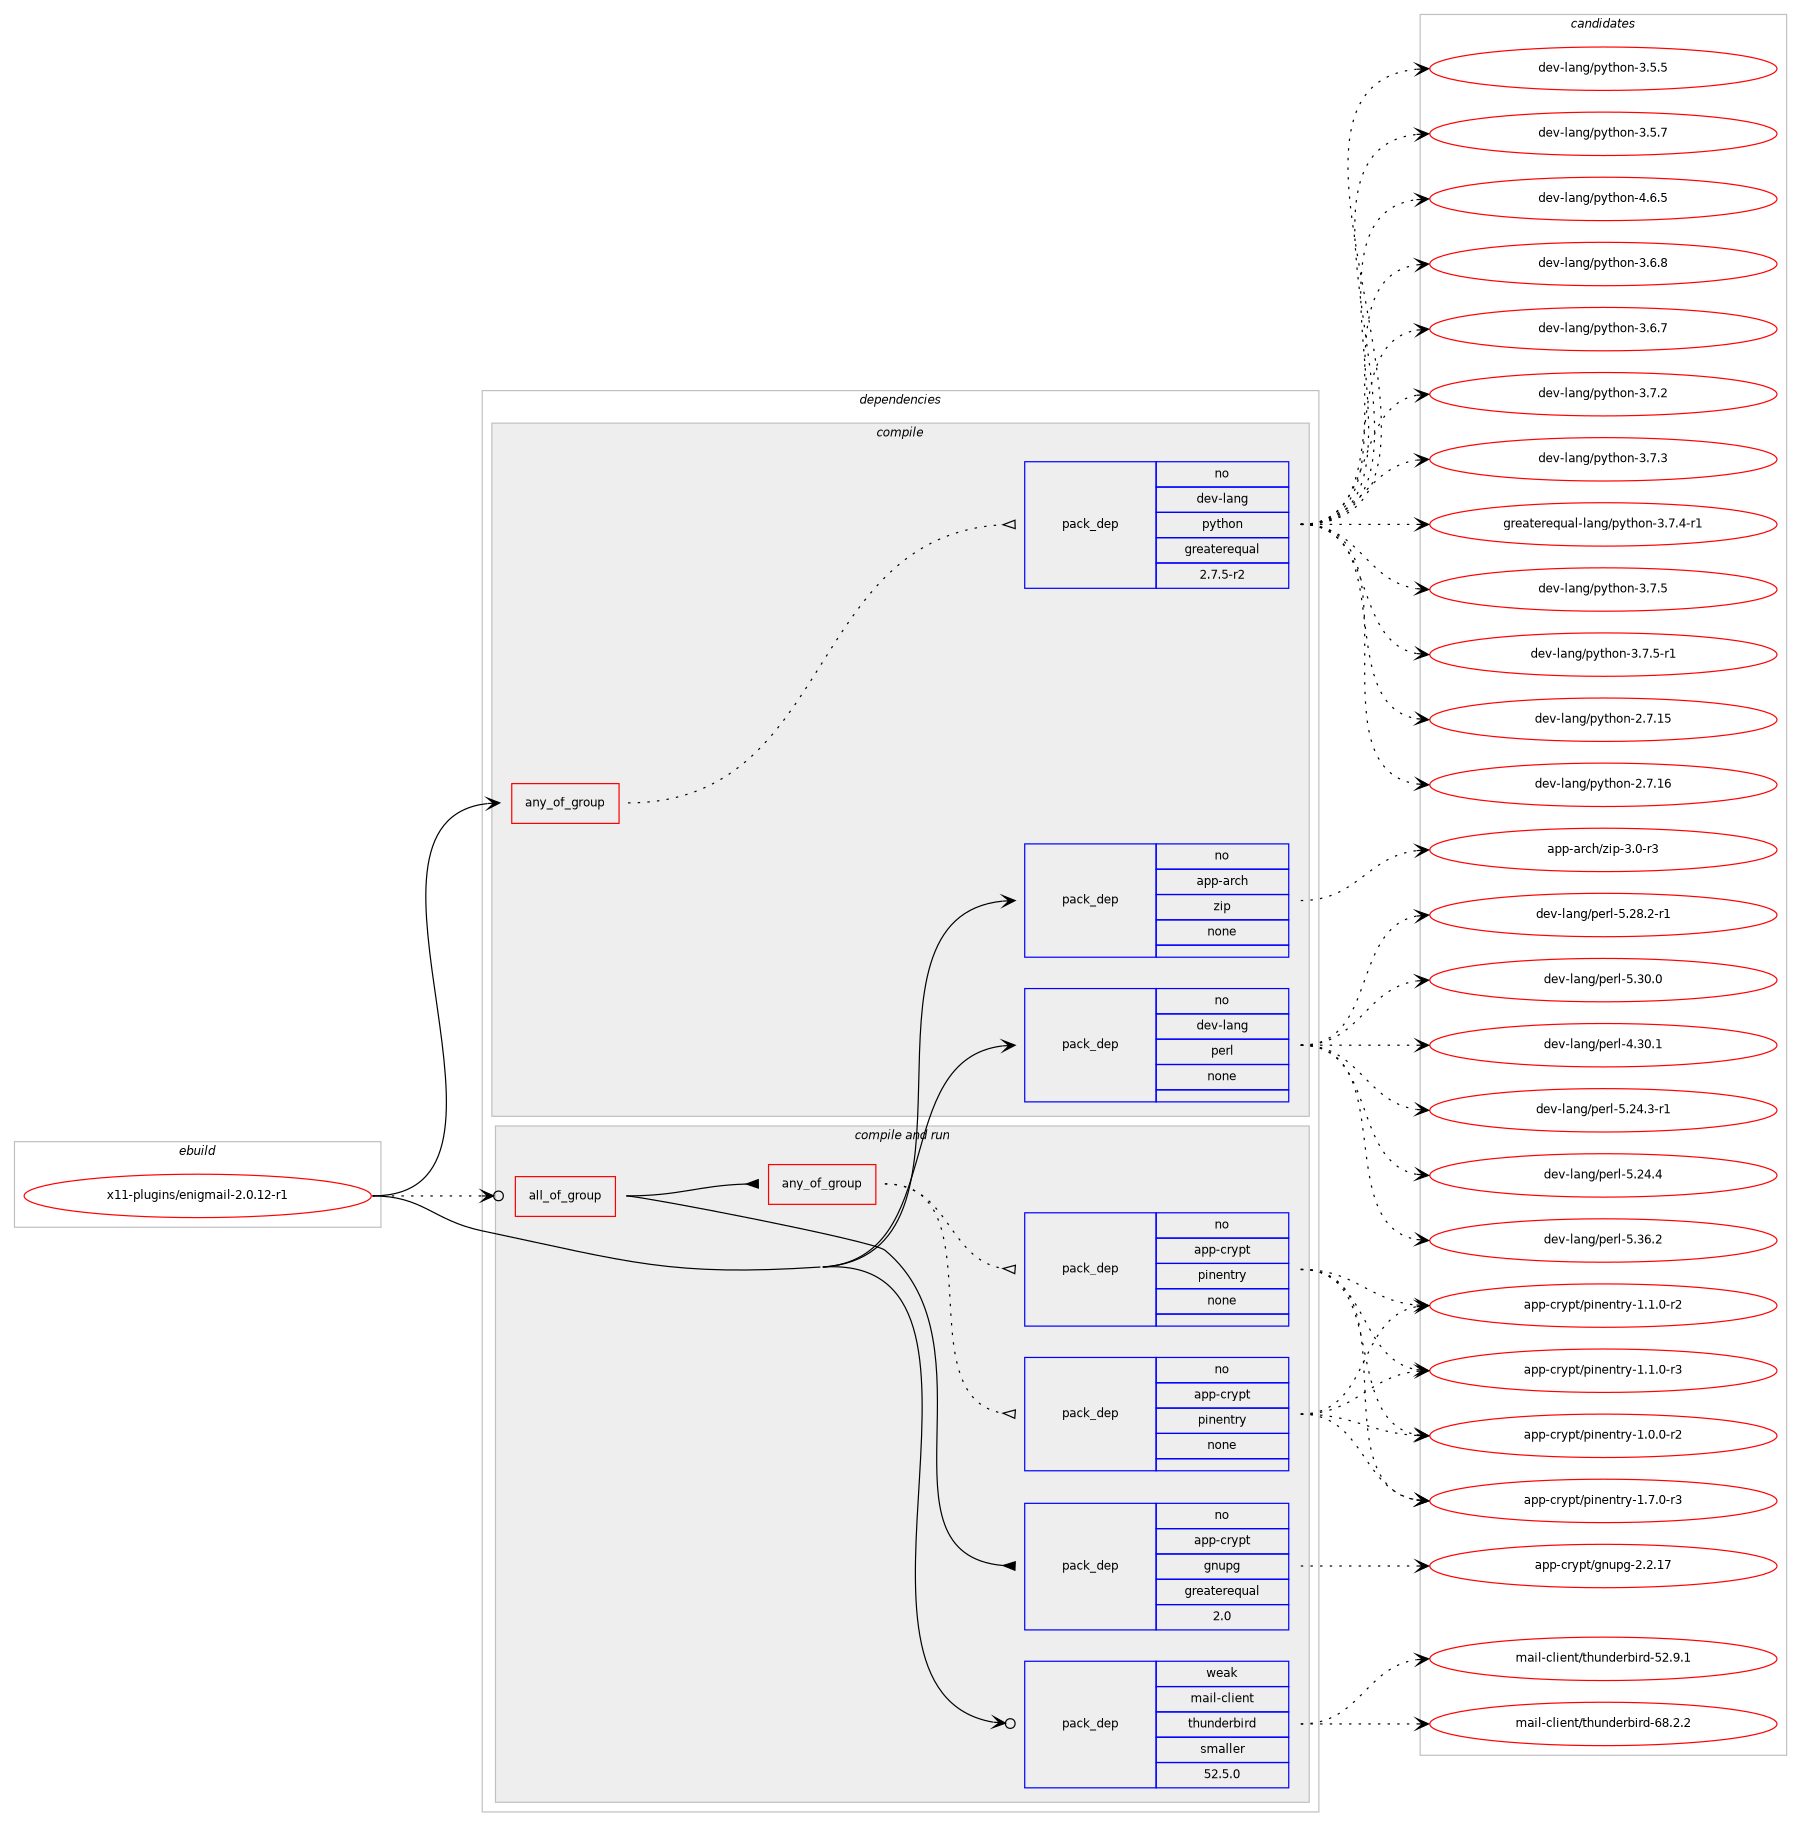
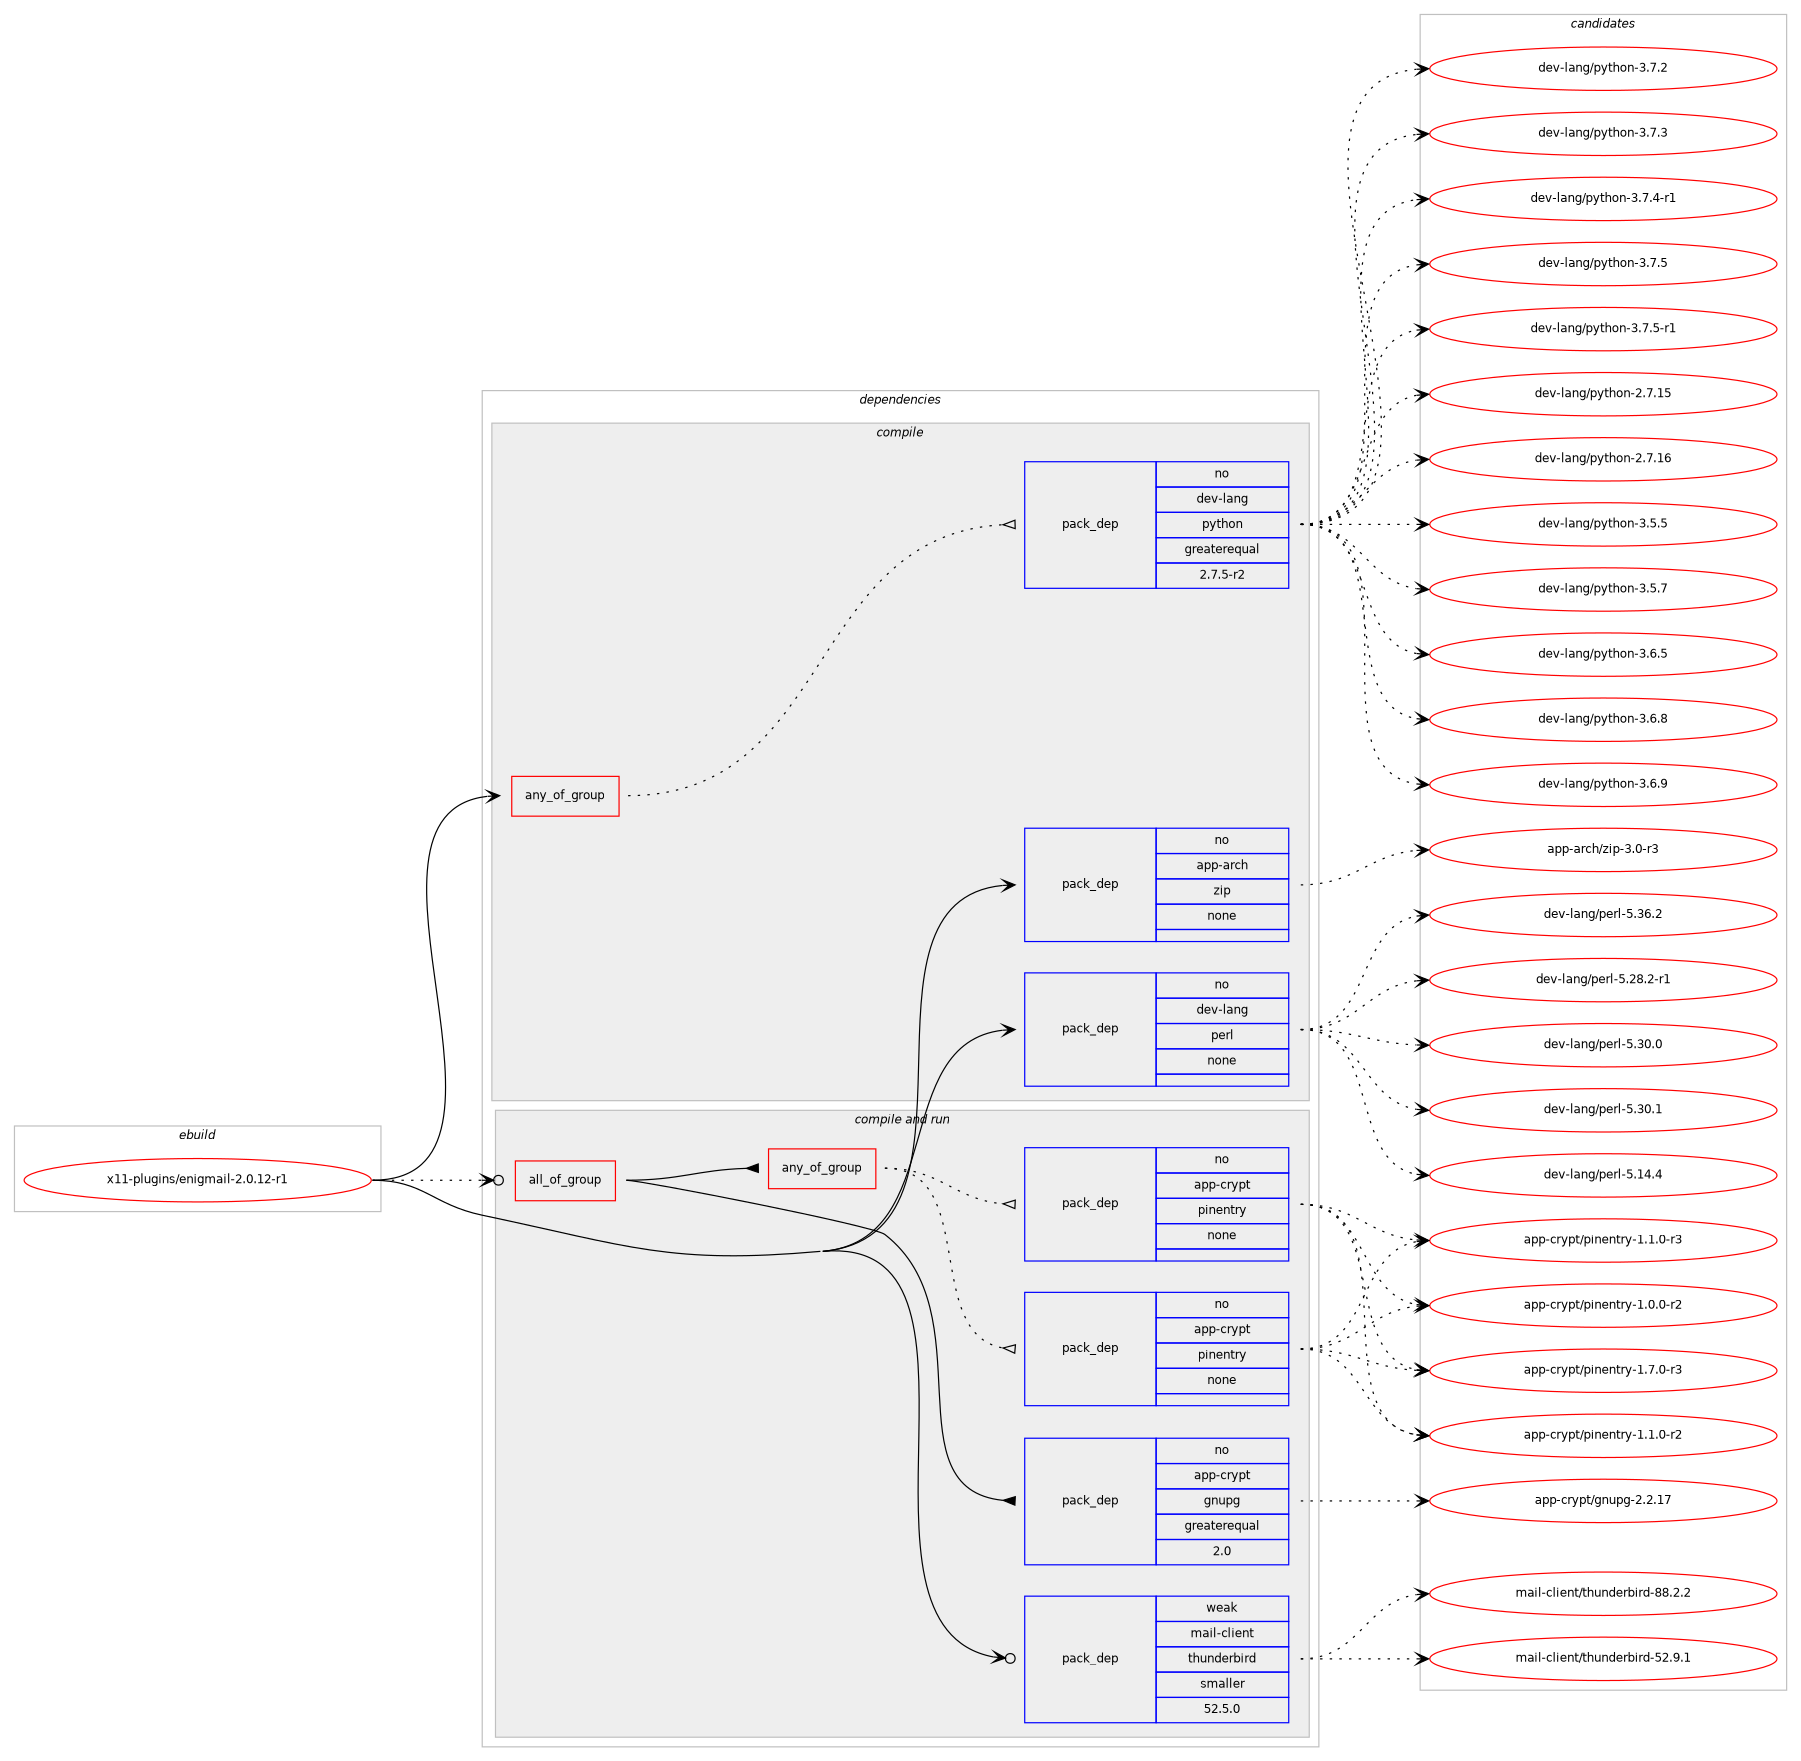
node "dev-lang/python-4.6.5": label "dev-lang/python-4.6.5" -> "dev-lang/python-3.6.5"
node "dev-lang/python-3.6.7": label "dev-lang/python-3.6.7" -> "dev-lang/python-3.6.9"
node "greaterequal-lang/python-3.7.4-r1": label "greaterequal-lang/python-3.7.4-r1" -> "dev-lang/python-3.7.4-r1"
node "dev-lang/perl-4.30.1": label "dev-lang/perl-4.30.1" -> "dev-lang/perl-5.30.1"
node "dev-lang/perl-5.24.3-r1": removed
node "dev-lang/perl-5.24.4": label "dev-lang/perl-5.24.4" -> "dev-lang/perl-5.14.4"
node "mail-client/thunderbird-68.2.2": label "mail-client/thunderbird-68.2.2" -> "mail-client/thunderbird-88.2.2"
